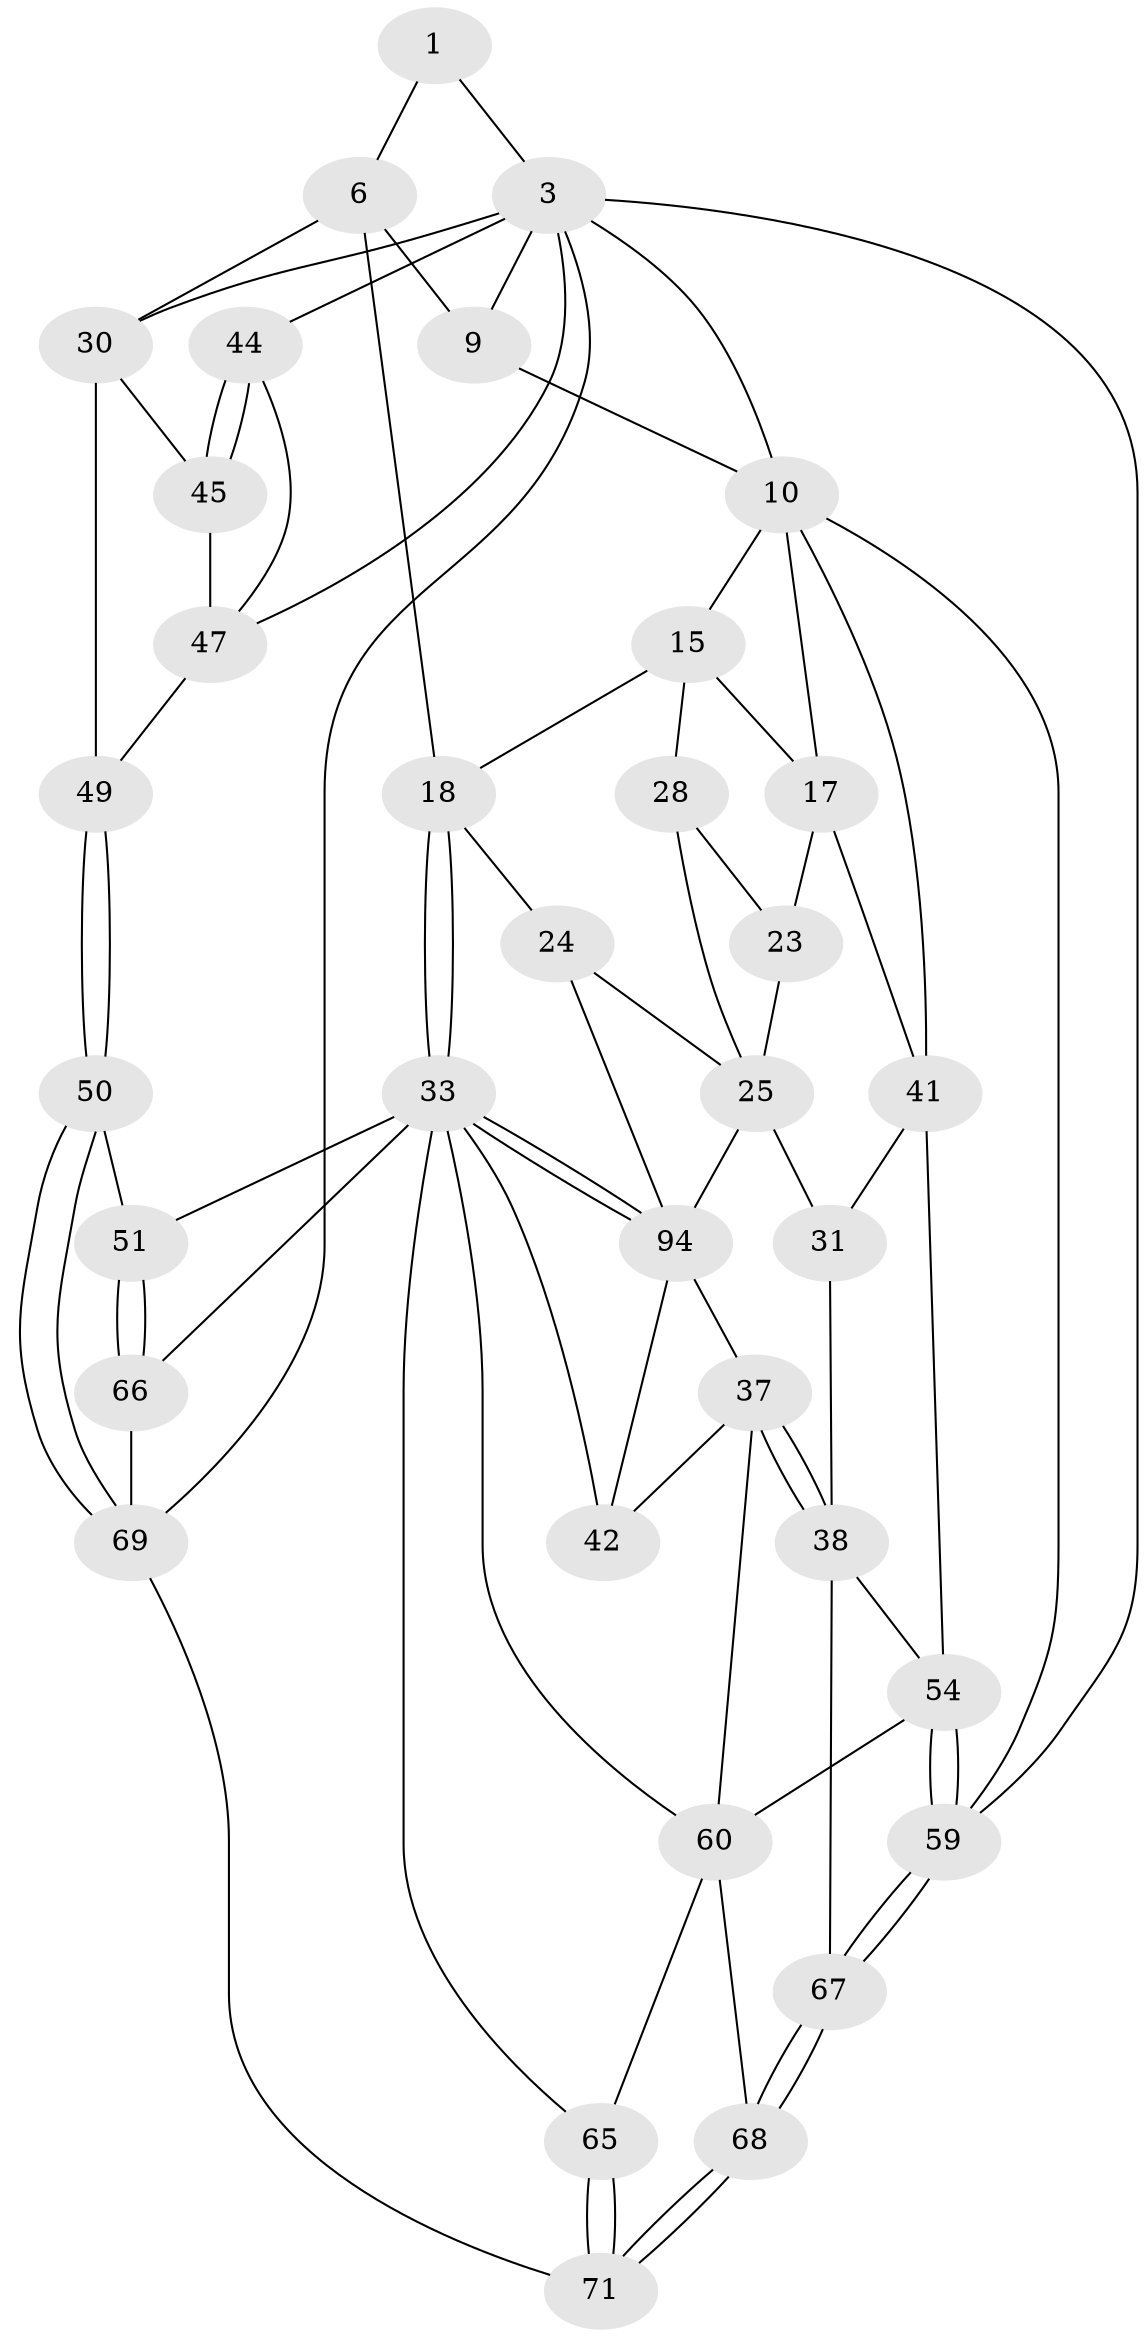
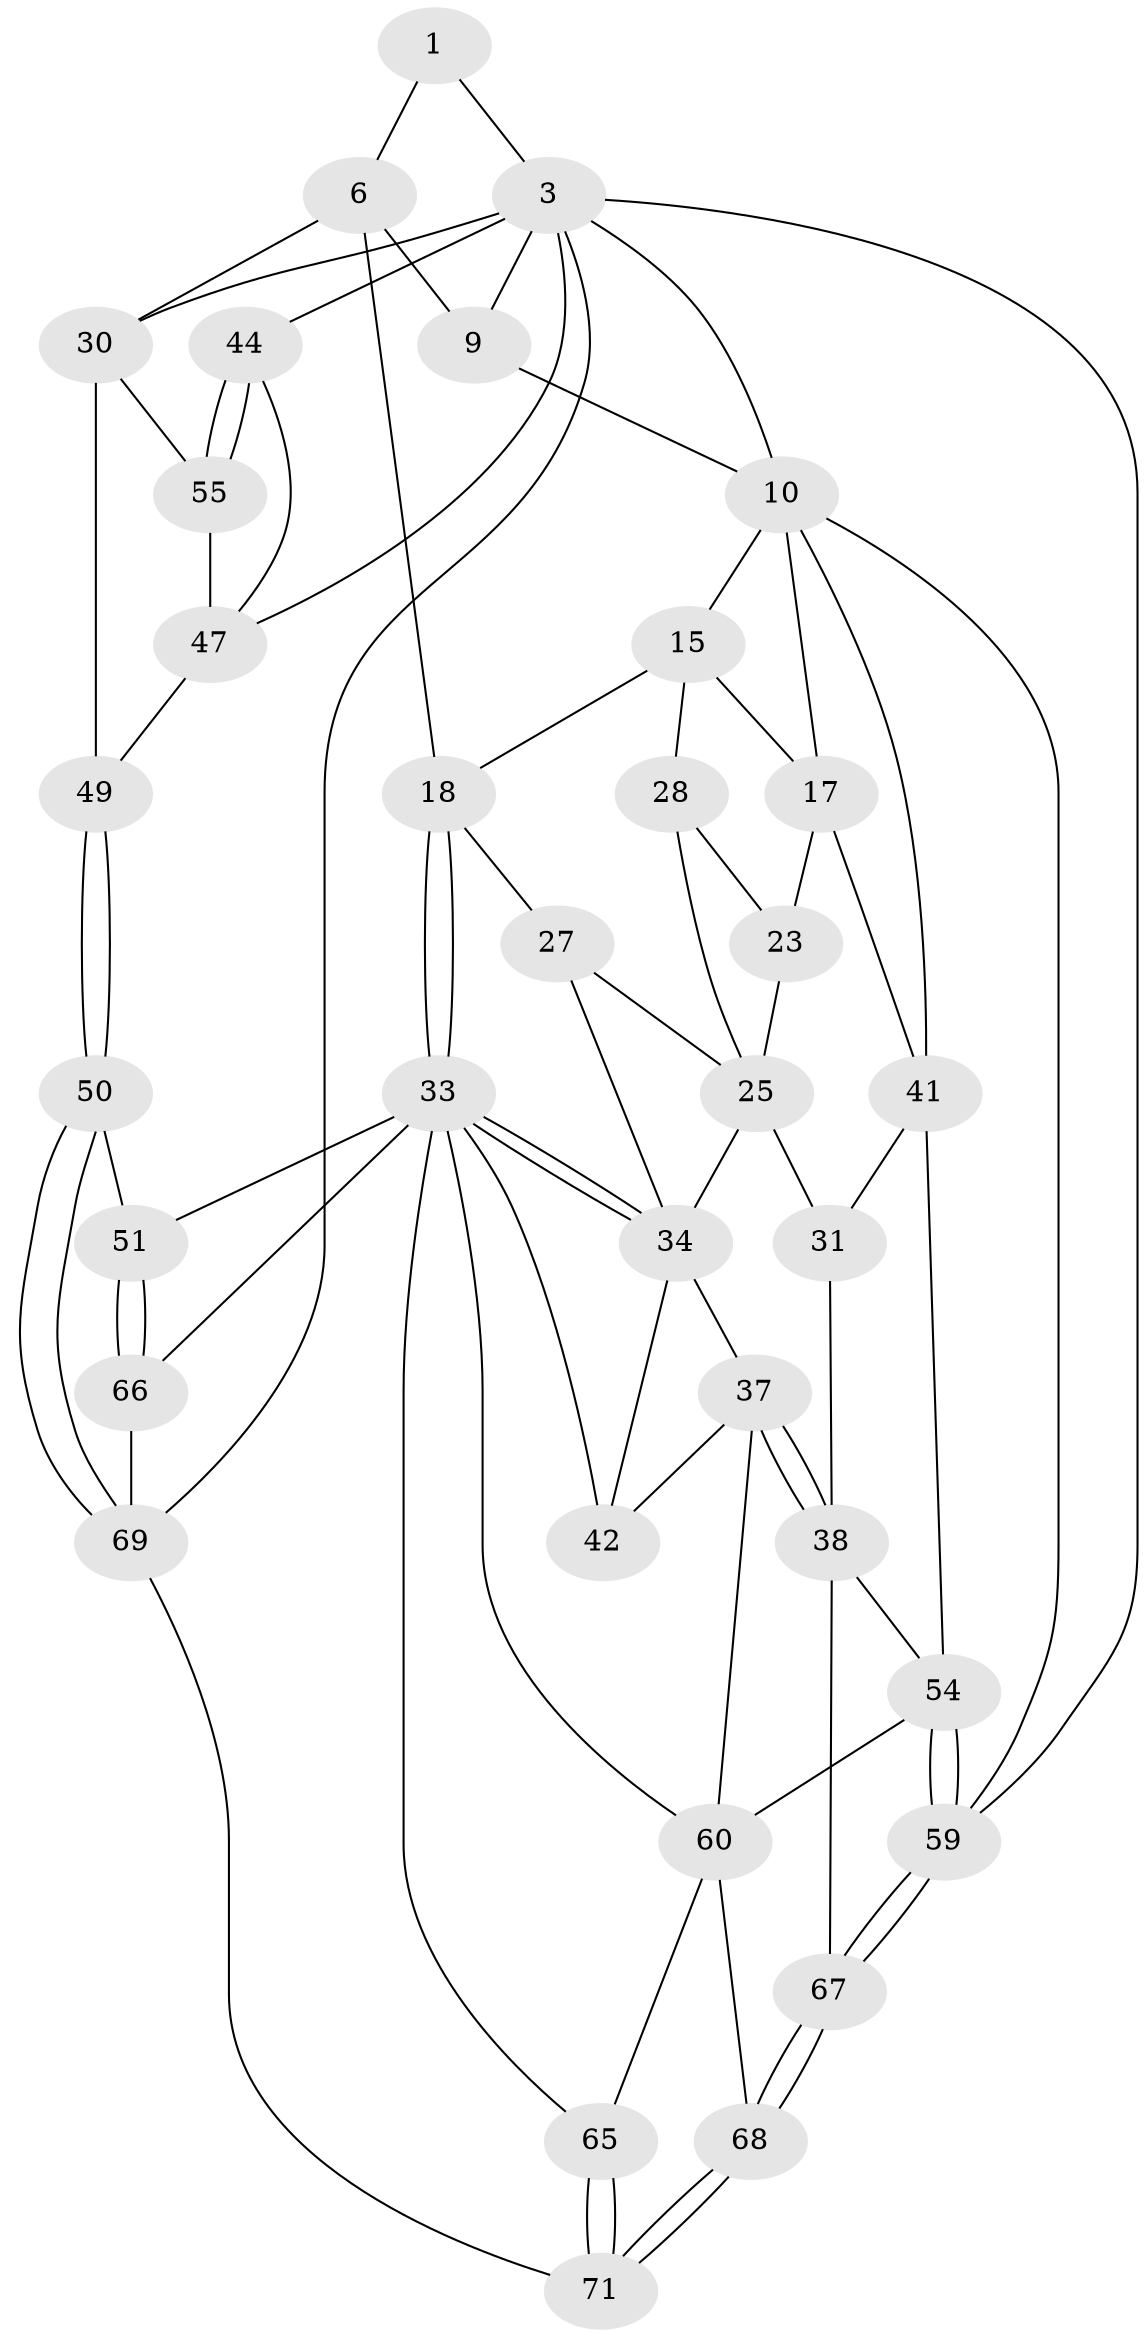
node "45": label "45" -> "55"
node "24": label "24" -> "27"
node "94": label "94" -> "34"
